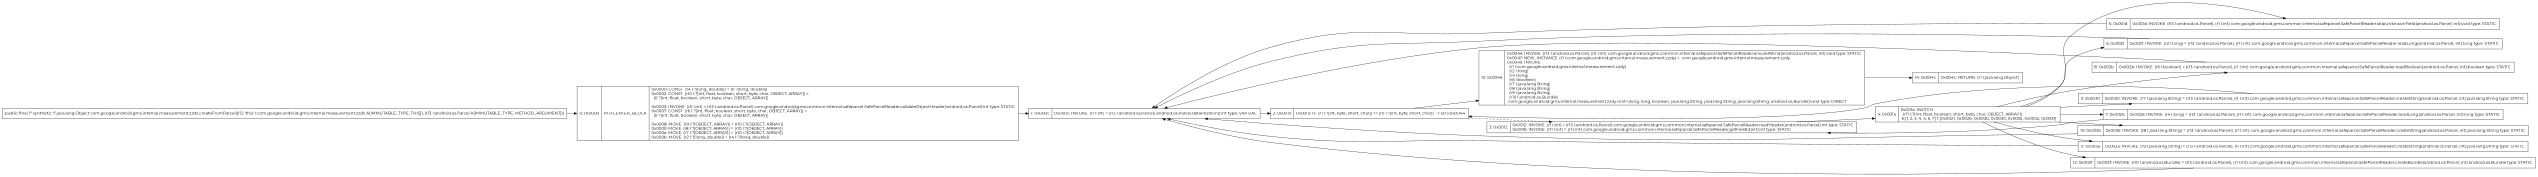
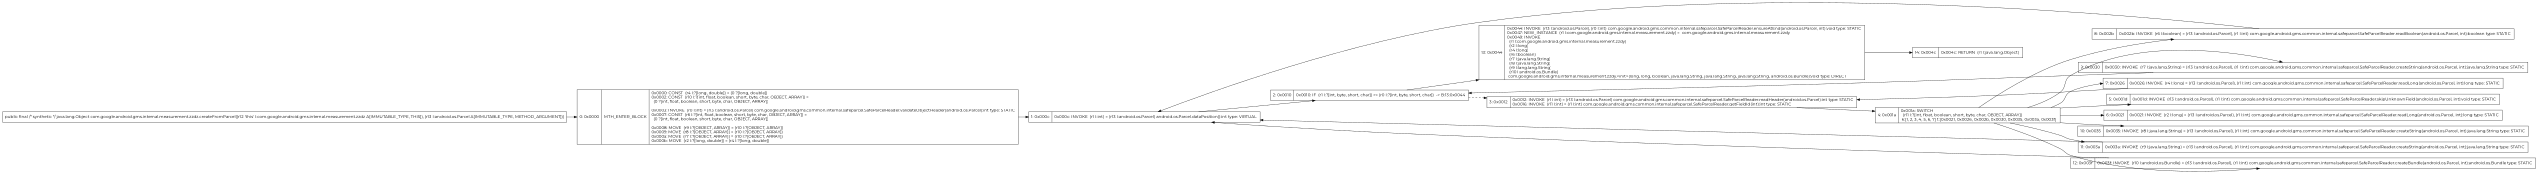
edge "5: 0x001d" -> "1: 0x000c": removed
edge "6: 0x0021" -> "1: 0x000c": removed
node "13: 0x0044": text "(r9 I:java.lang.String)" -> "(r9 I:lang.lang.String)"
edge "10: 0x0035" -> "1: 0x000c": removed
